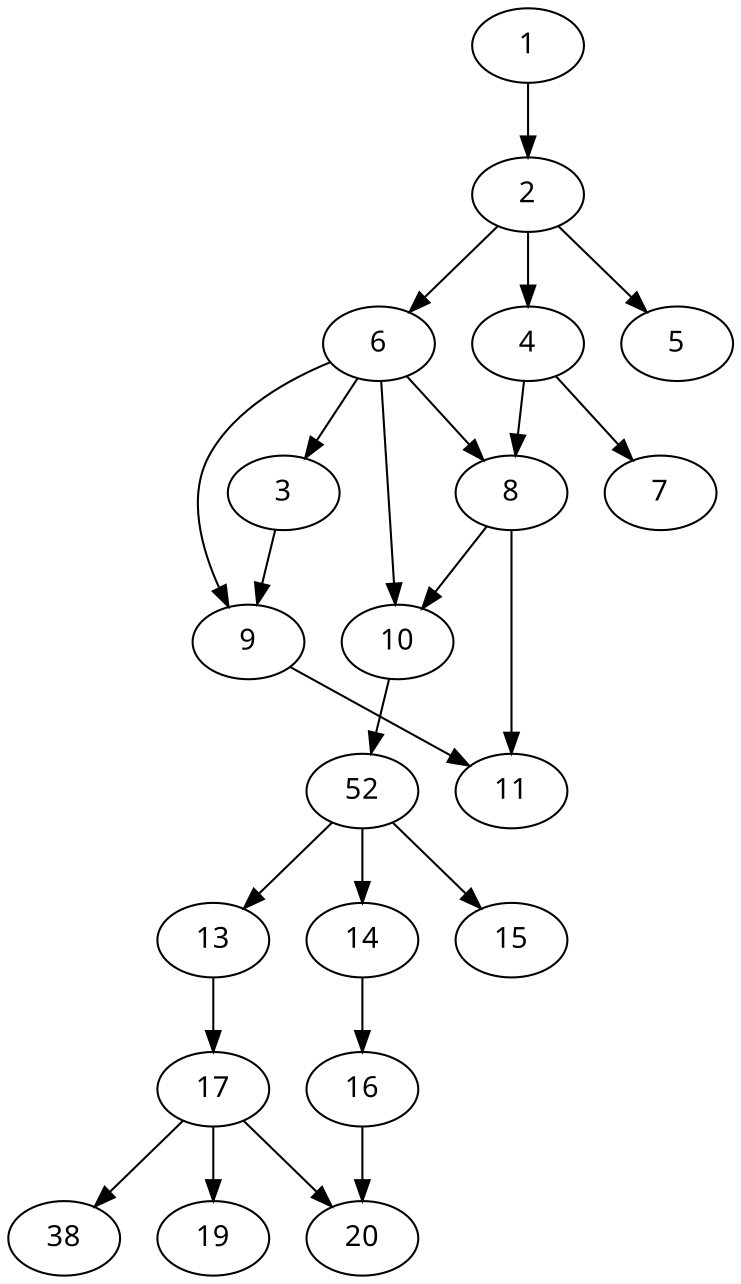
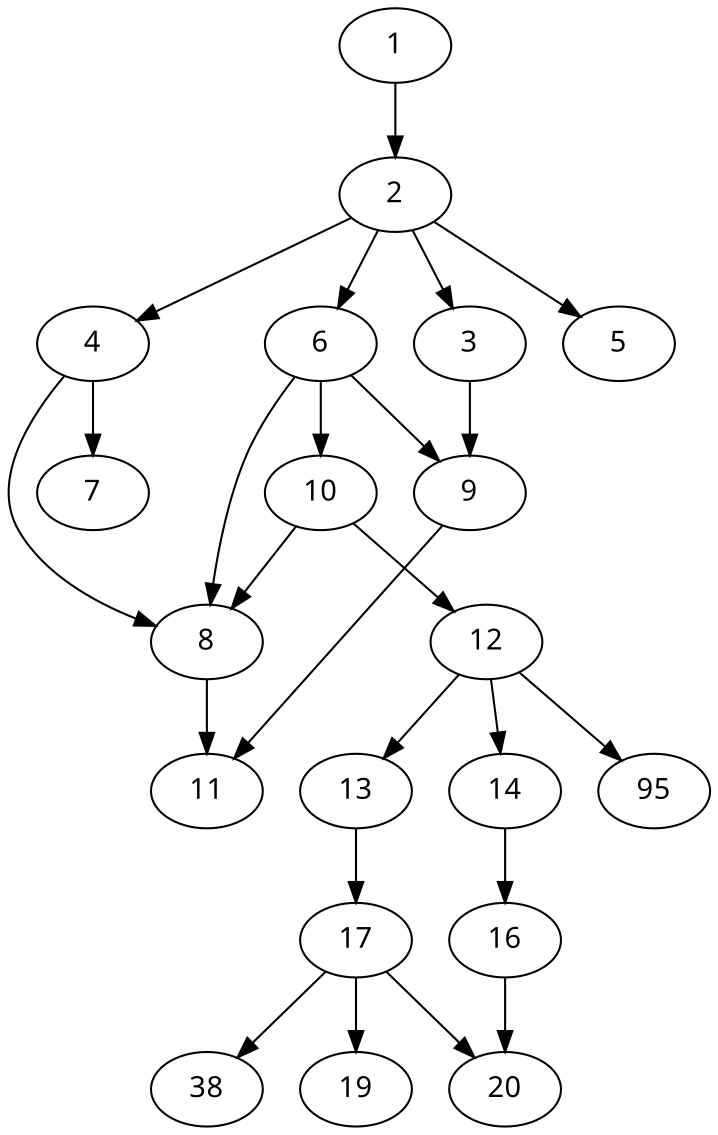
edge "6" -> "3": now "2" -> "3"
edge "8" -> "10": reversed
node "52": label "52" -> "12"
node "15": label "15" -> "95"
